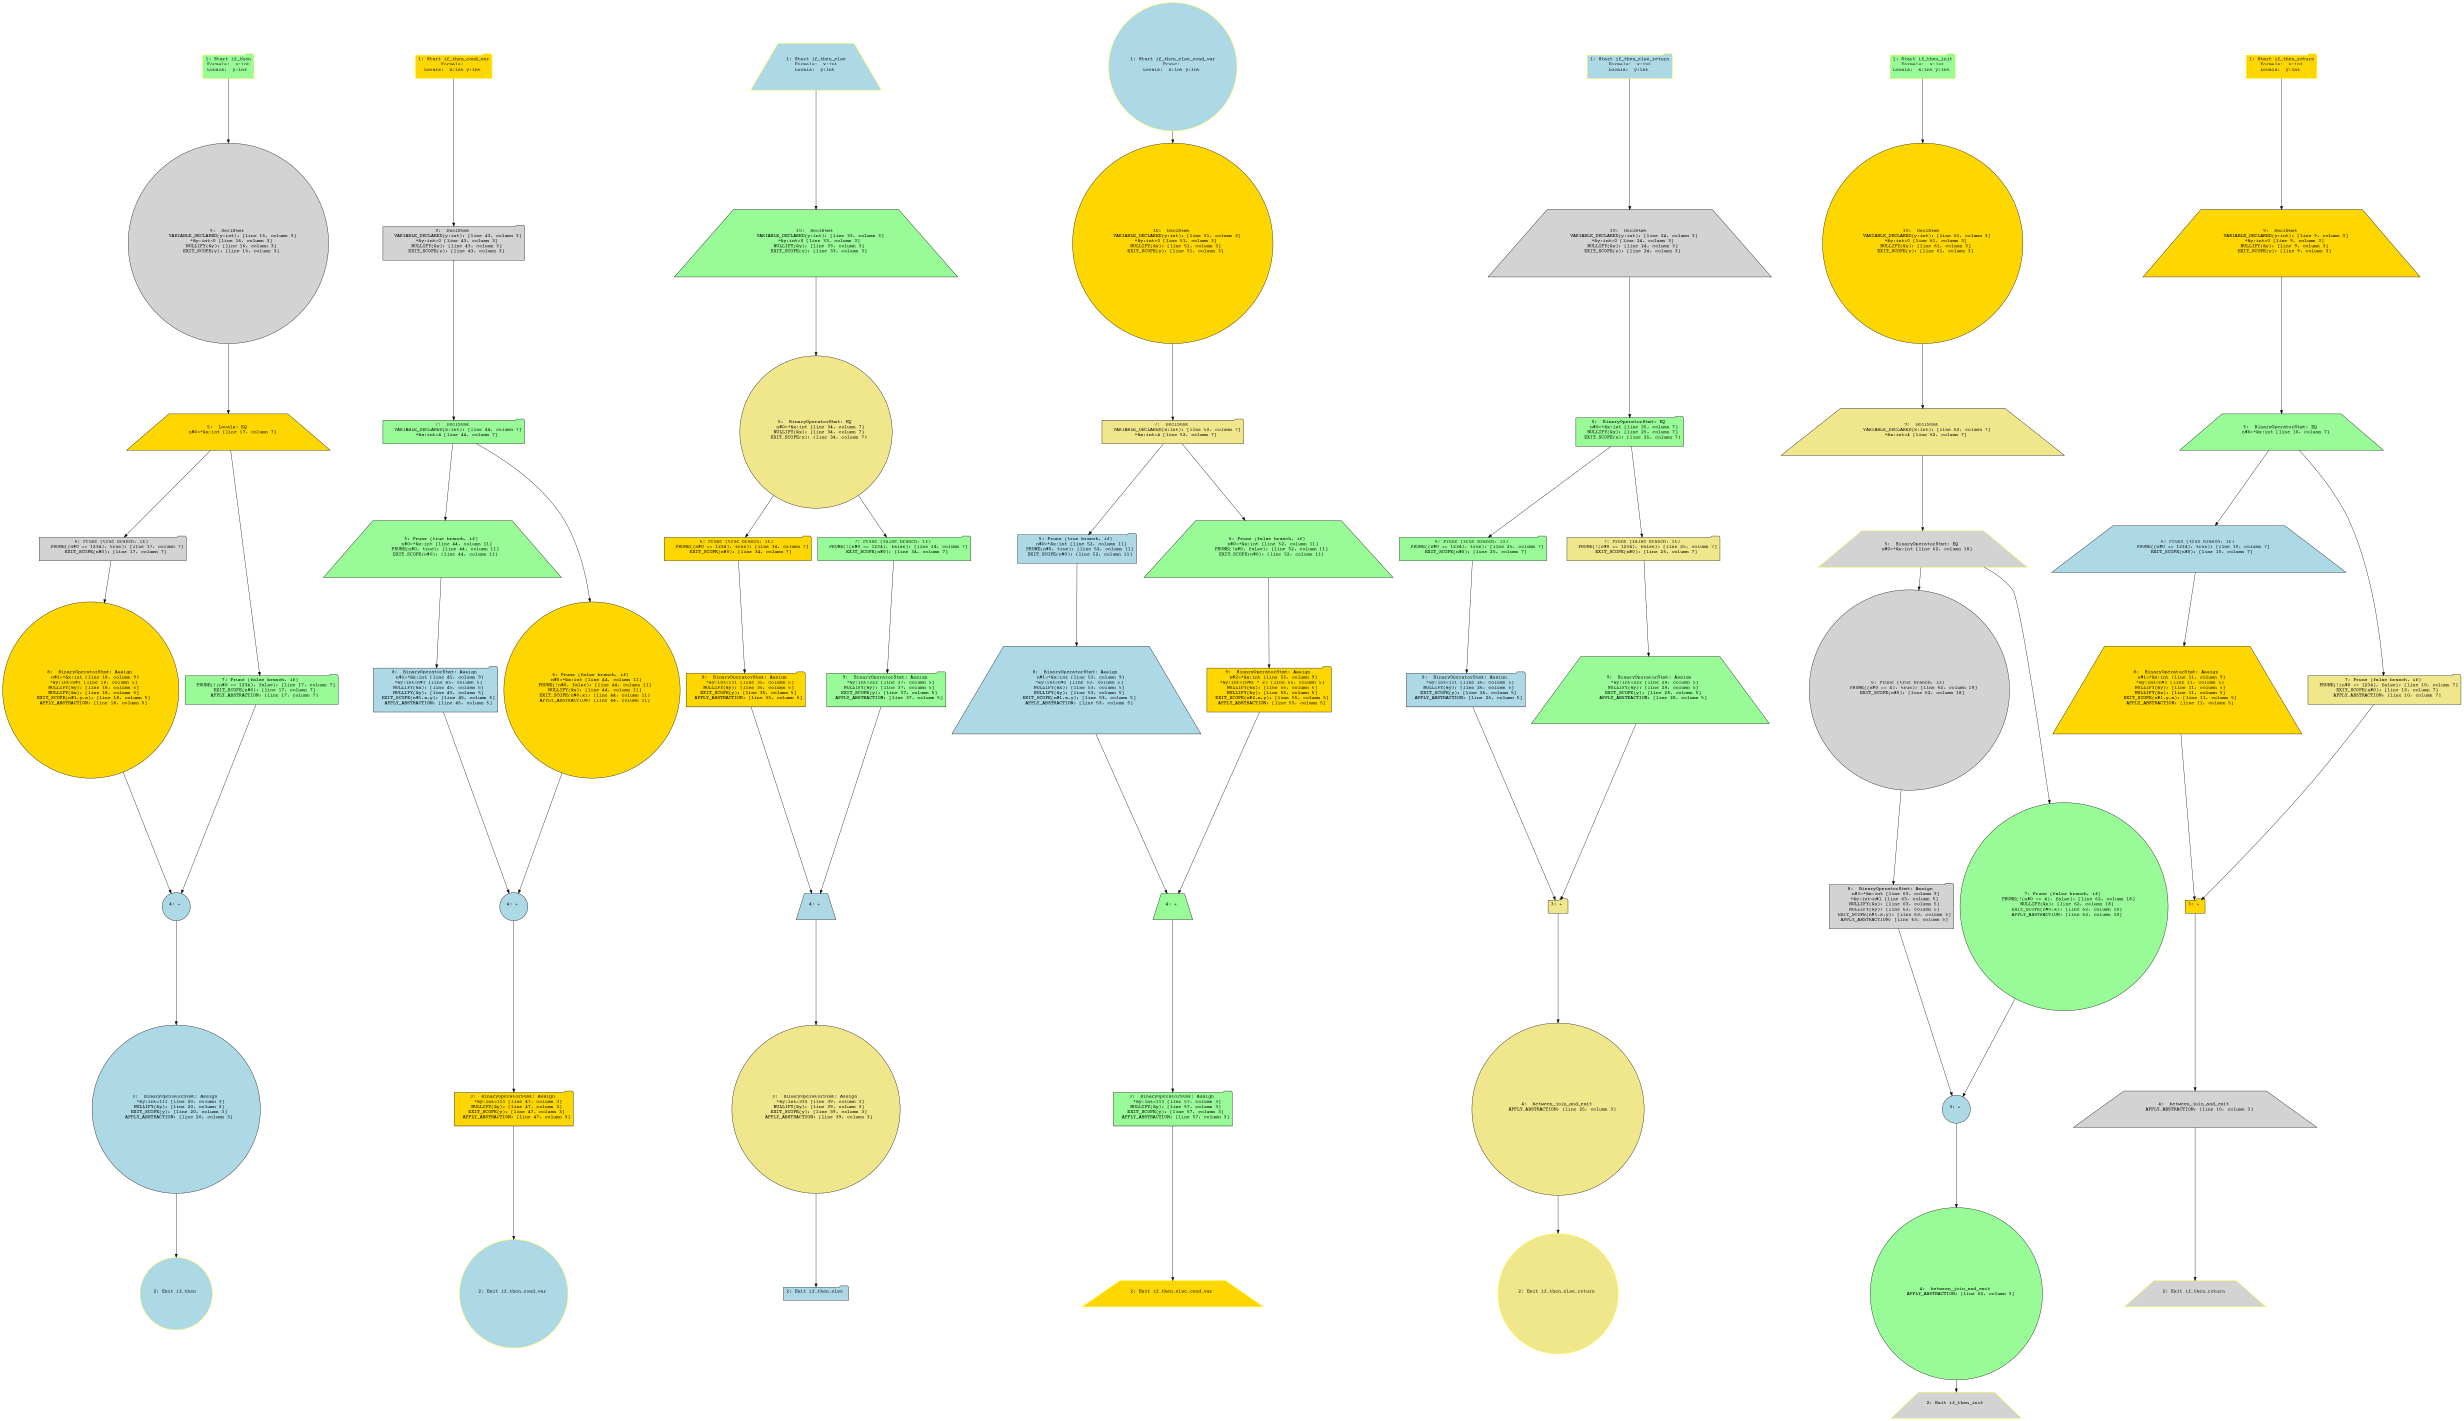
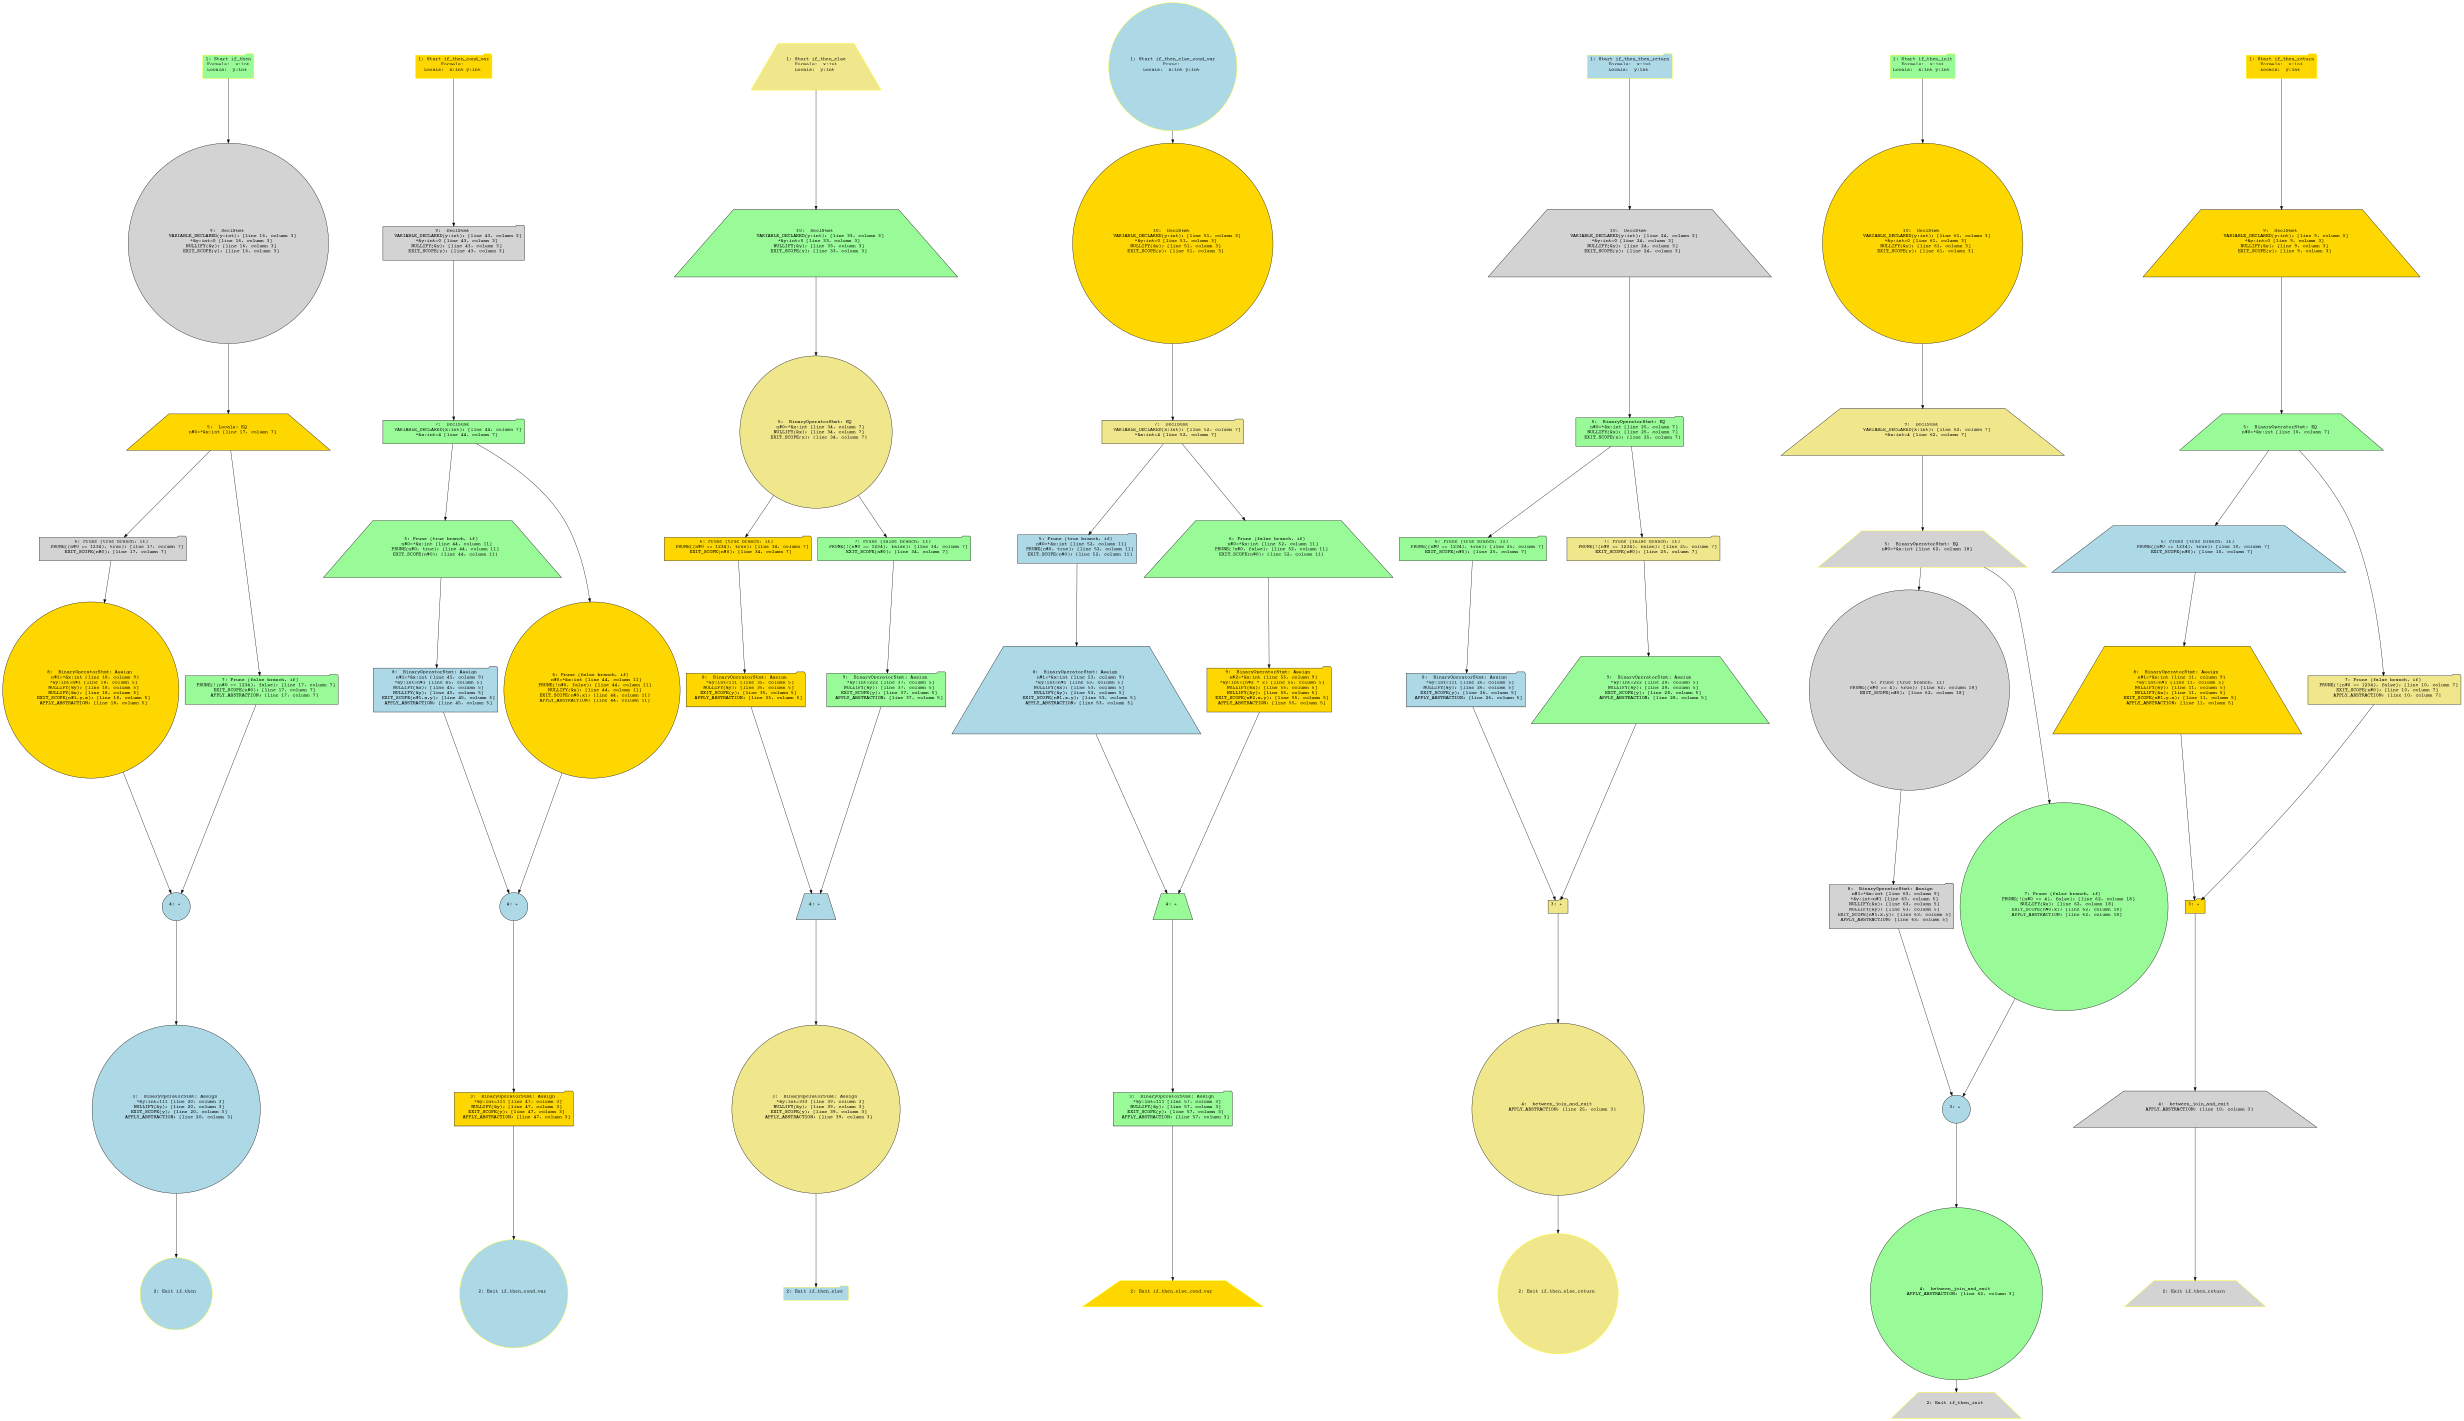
node "1: Start if_then_else Formals:  x:int Locals:  y:int": fillcolor lightblue -> khaki
node "1: Start if_then_else_return Formals:  x:int Locals:  y:int": label "1: Start if_then_else_return Formals:  x:int Locals:  y:int" -> "1: Start if_then_then_return Formals:  x:int Locals:  y:int"
node "2: Exit if_then_else": color black -> yellow
